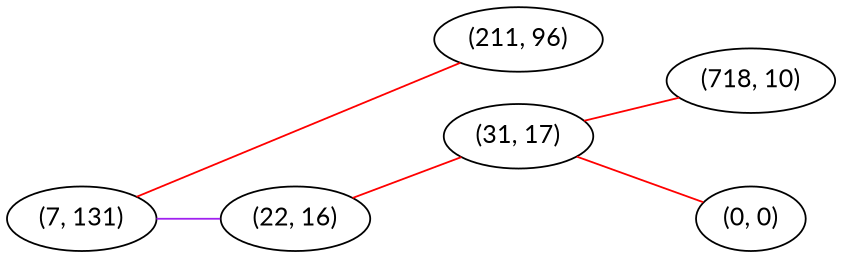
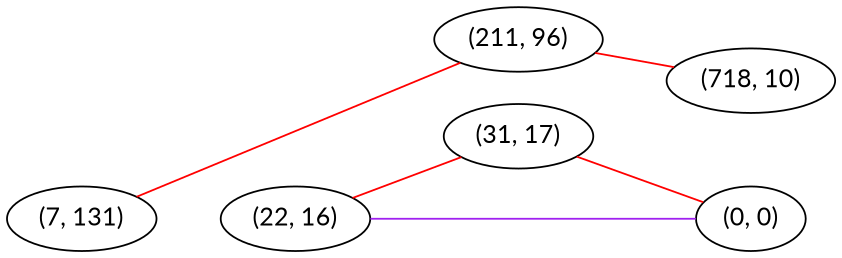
edge "(718, 10)" -- "(31, 17)": now "(718, 10)" -- "(211, 96)"
edge "(7, 131)" -- "(22, 16)": now "(0, 0)" -- "(22, 16)"
